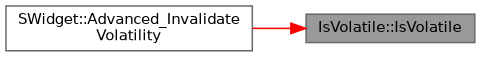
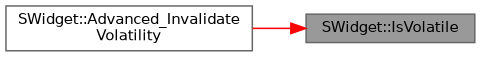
node "IsVolatile::IsVolatile": label "IsVolatile::IsVolatile" -> "SWidget::IsVolatile"
